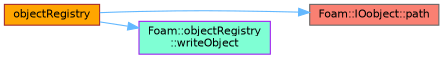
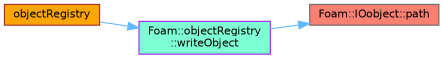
edge "objectRegistry" -> "Foam::IOobject::path": now "Foam::objectRegistry ::writeObject" -> "Foam::IOobject::path"
